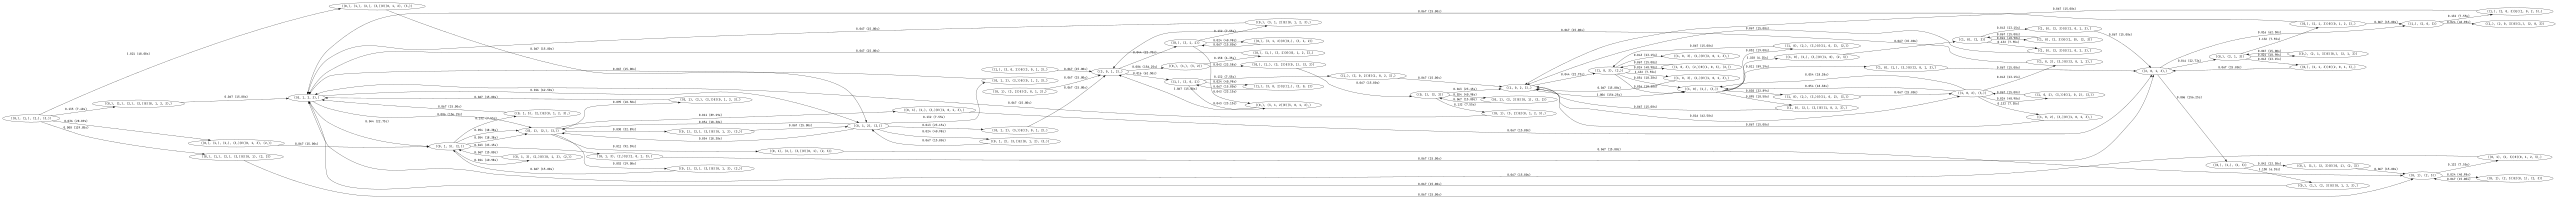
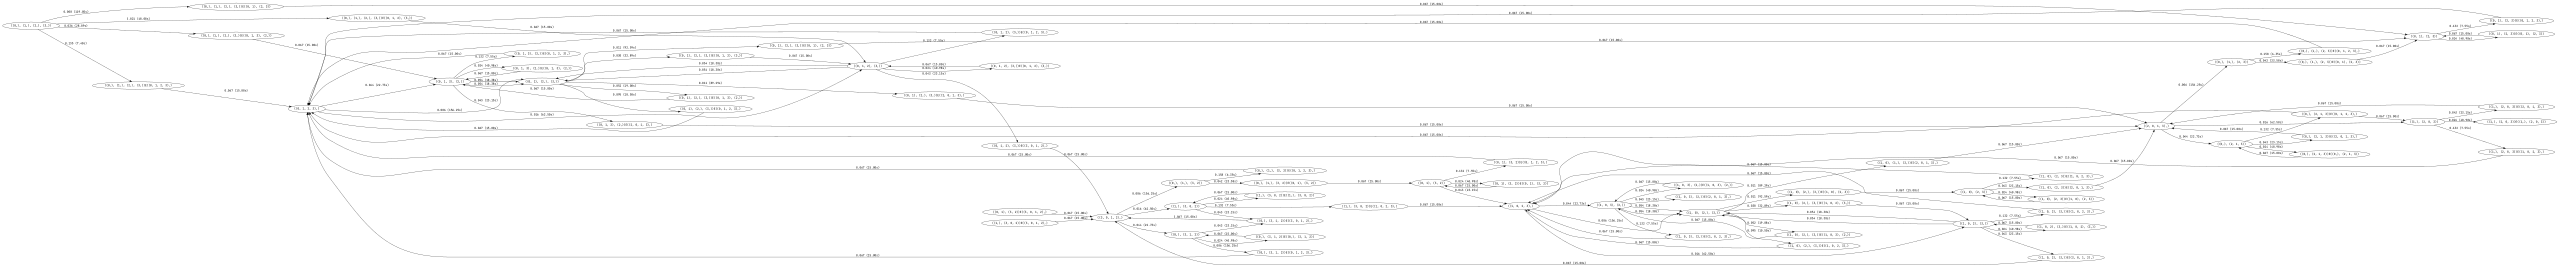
edge "((0,), (3, 1, 2))" -> "((0,), (3, 1, 2))E((0, 1, 2, 3),)": label "0.132 (7.55s)" -> "0.006 (156.25s)"
edge "((1, 0), (2,), (3,))" -> "((1, 0), (2,), (3,))E((1, 0), (2, 3))": label "0.158 (6.35s)" -> "0.011 (92.59s)"
node "((1,), (2, 0, 3))E((2, 0, 1, 3),)": added
